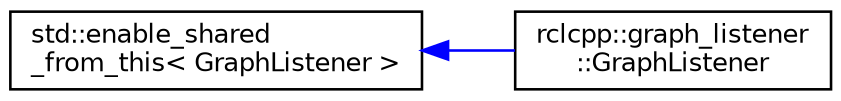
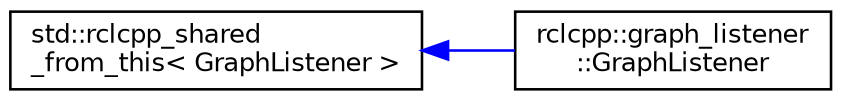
node "std::enable_shared _from_this< GraphListener >": label "std::enable_shared _from_this< GraphListener >" -> "std::rclcpp_shared _from_this< GraphListener >"
